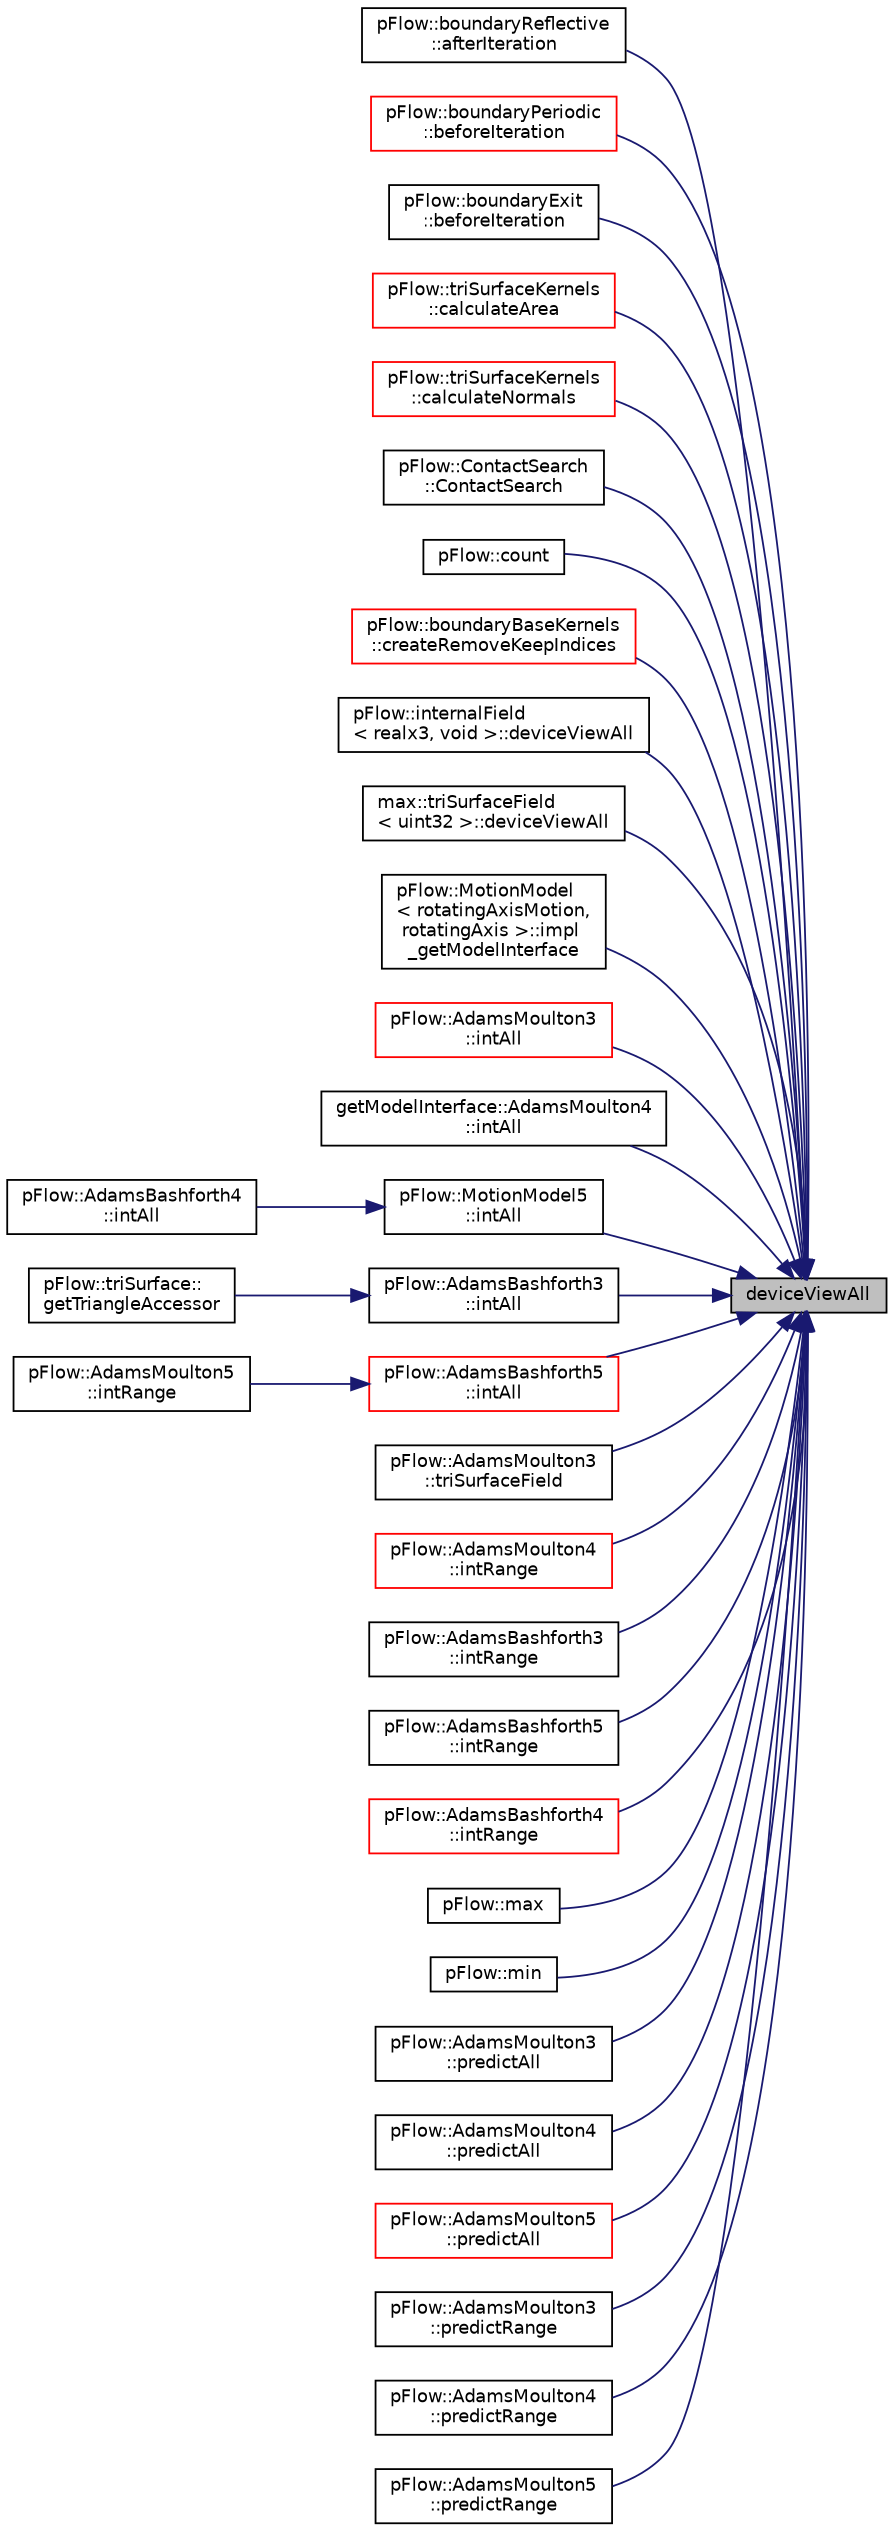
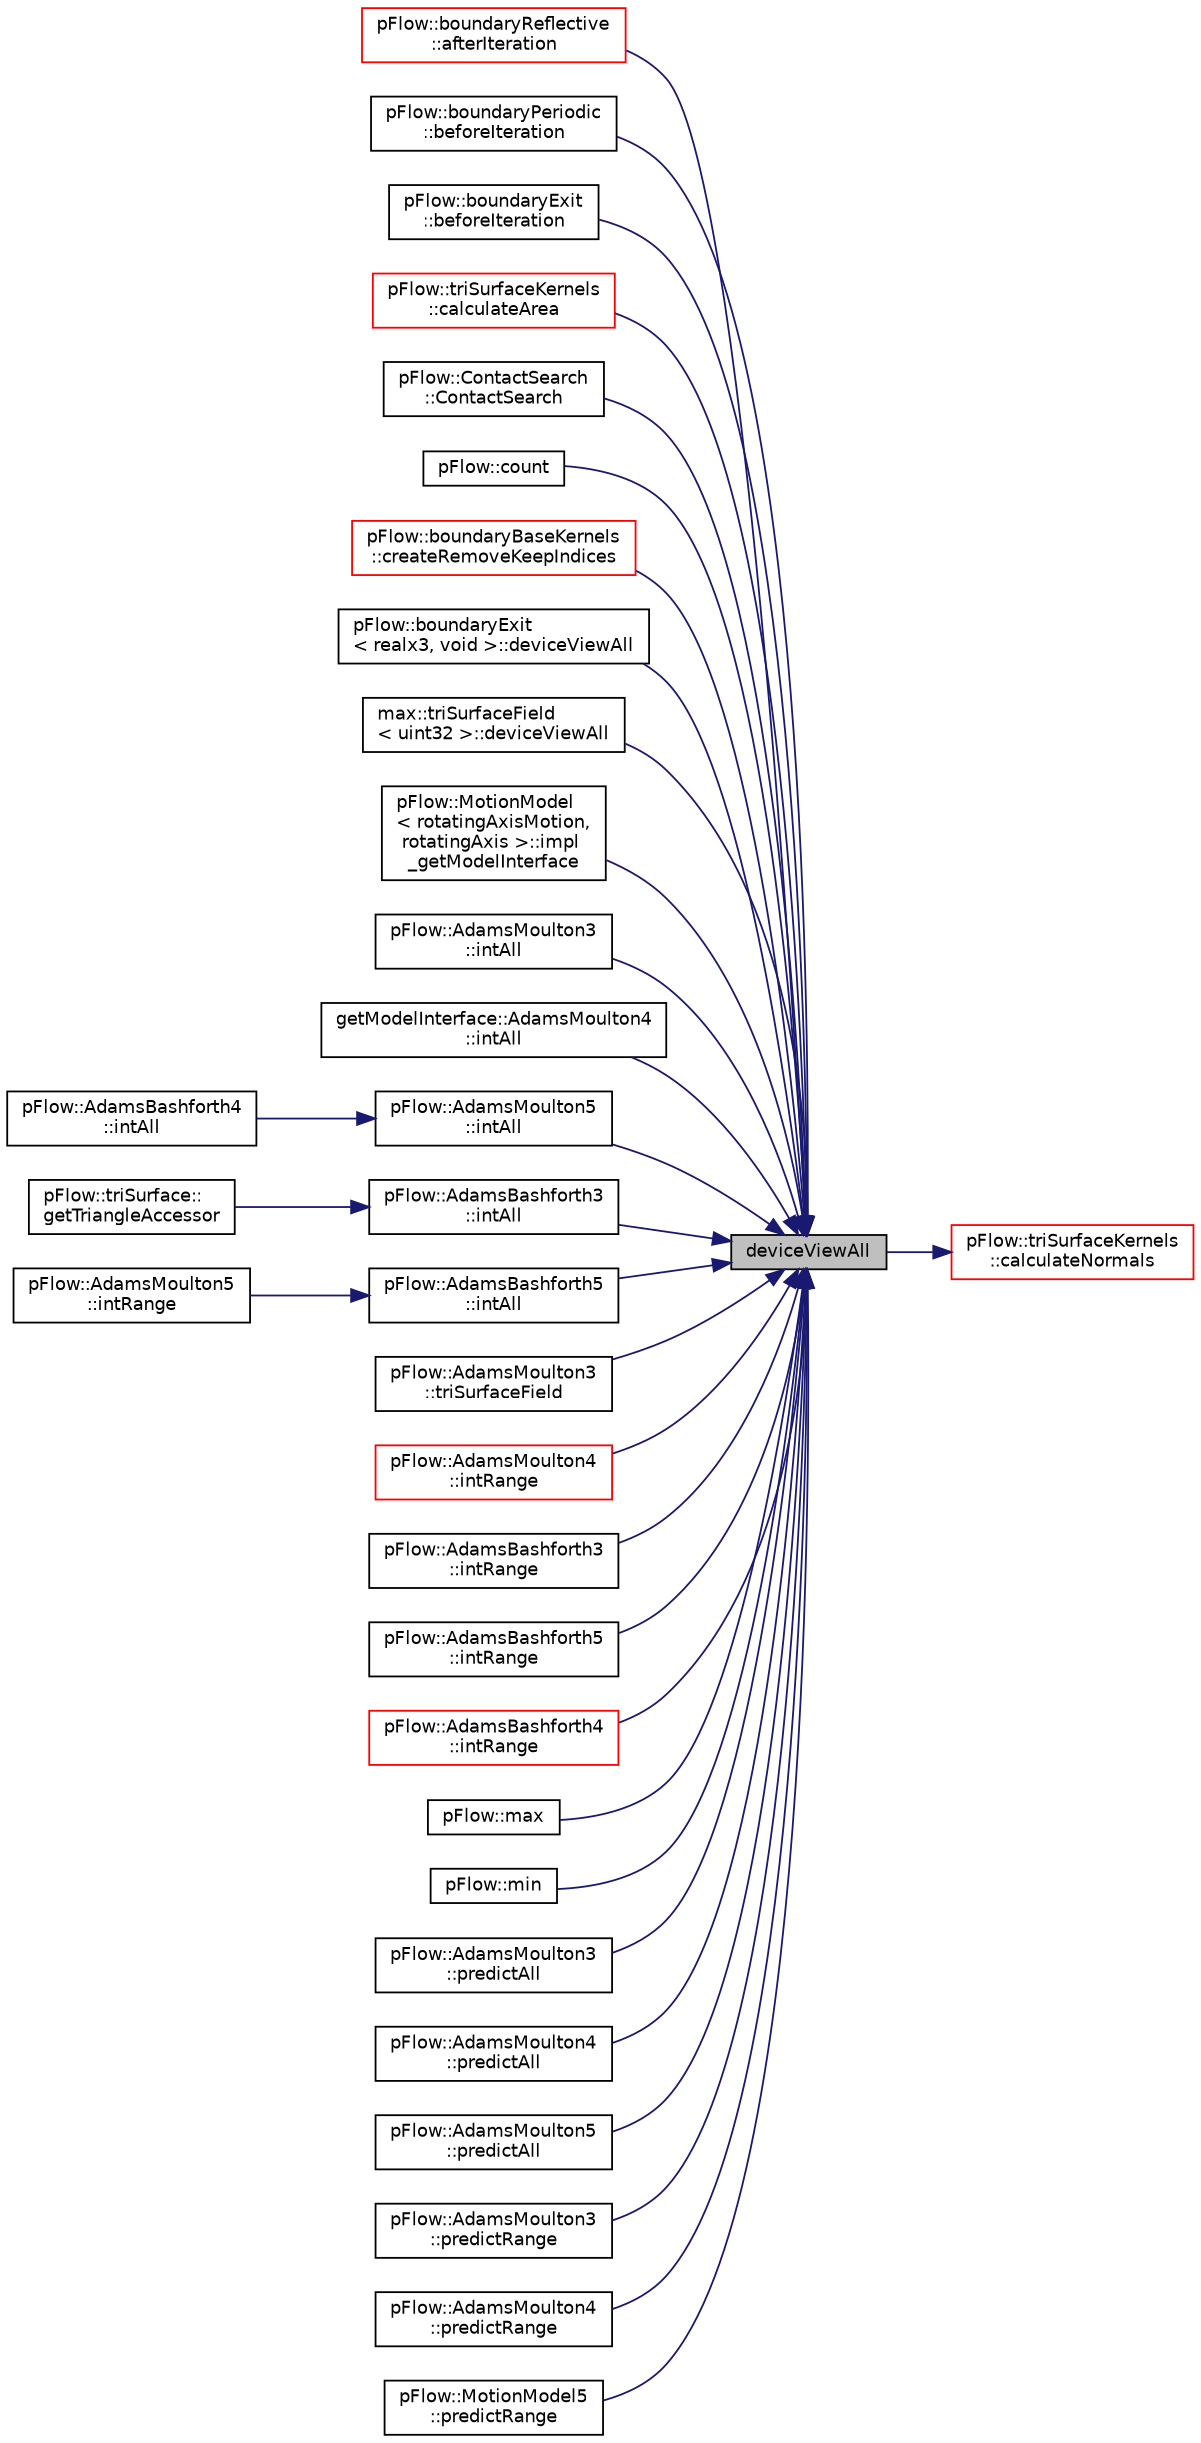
node "pFlow::boundaryReflective ::afterIteration": color black -> red
node "pFlow::boundaryPeriodic ::beforeIteration": color red -> black
edge "pFlow::triSurfaceKernels ::calculateNormals" -> "deviceViewAll": reversed
node "pFlow::internalField < realx3, void >::deviceViewAll": label "pFlow::internalField < realx3, void >::deviceViewAll" -> "pFlow::boundaryExit < realx3, void >::deviceViewAll"
node "pFlow::AdamsMoulton3 ::intAll": color red -> black
node "pFlow::MotionModel5 ::intAll": label "pFlow::MotionModel5 ::intAll" -> "pFlow::AdamsMoulton5 ::intAll"
node "pFlow::AdamsBashforth5 ::intAll": color red -> black
node "pFlow::AdamsMoulton5 ::predictAll": color red -> black
node "pFlow::AdamsMoulton5 ::predictRange": label "pFlow::AdamsMoulton5 ::predictRange" -> "pFlow::MotionModel5 ::predictRange"
